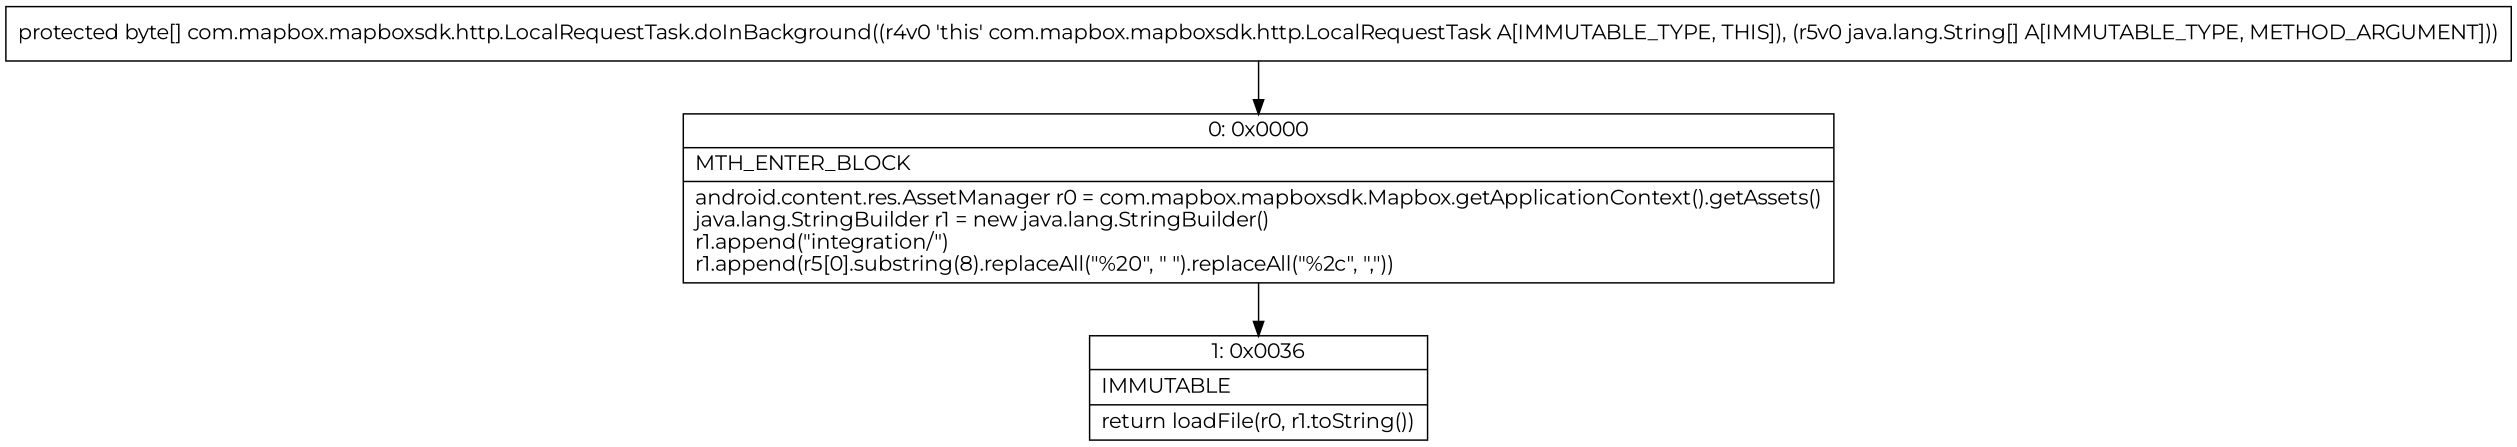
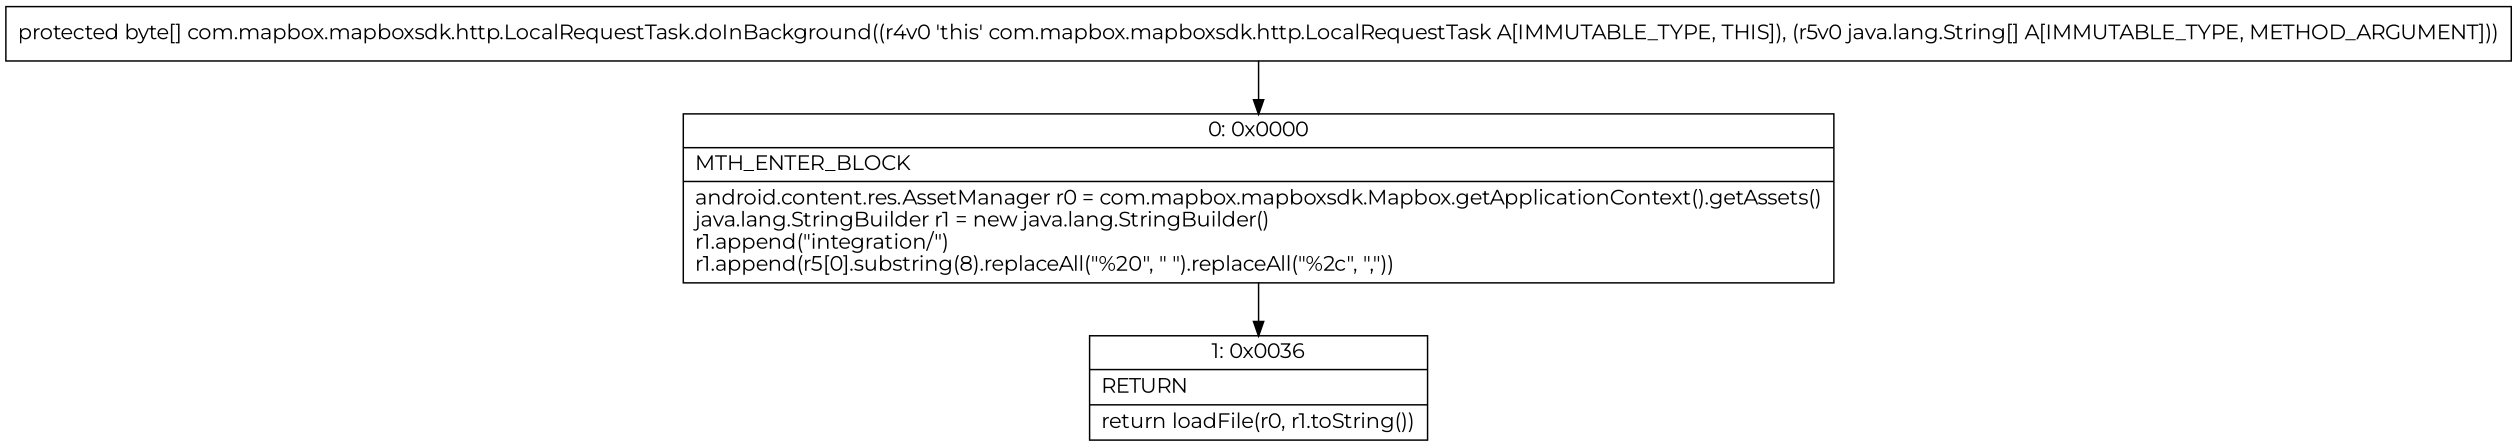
node "1: 0x0036": text "IMMUTABLE" -> "RETURN"
